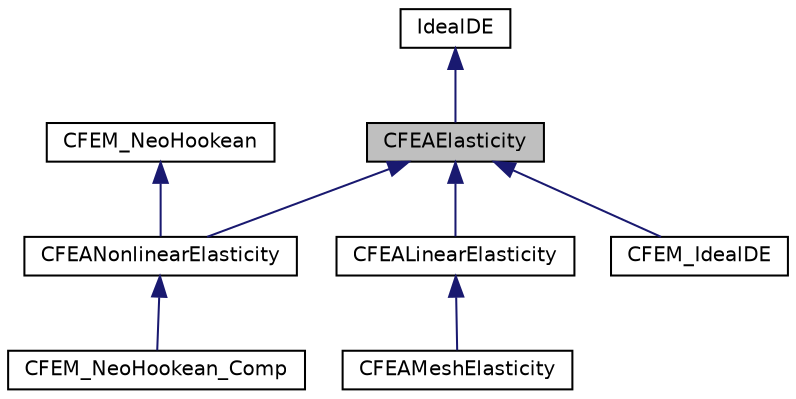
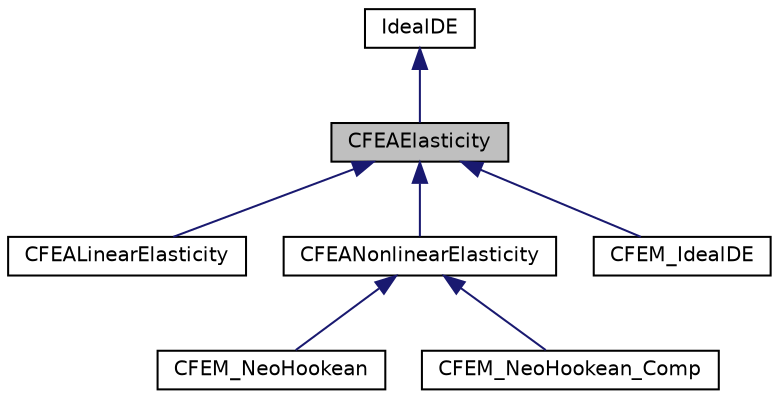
edge "CFEANonlinearElasticity" -> "CFEM_NeoHookean": reversed
node "CFEAMeshElasticity": removed
